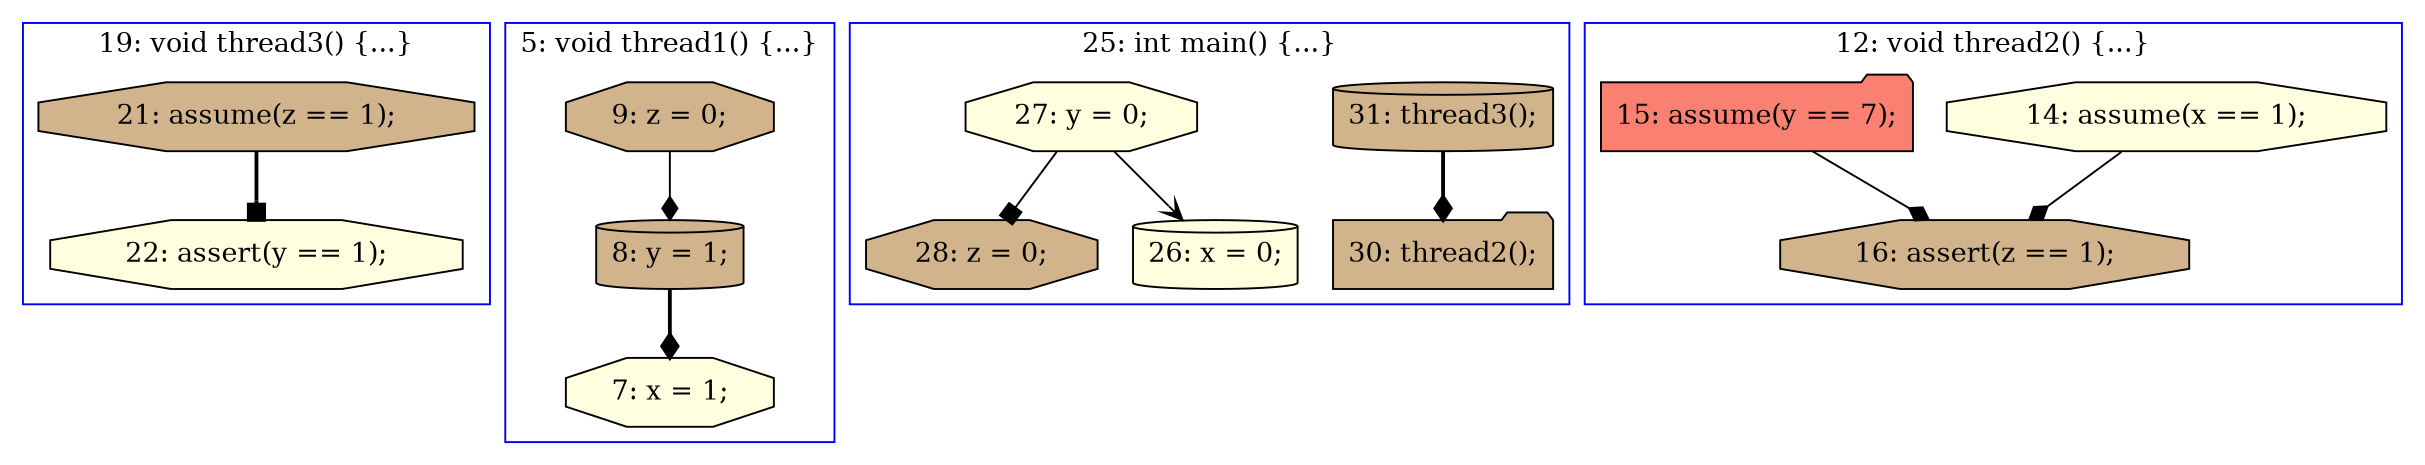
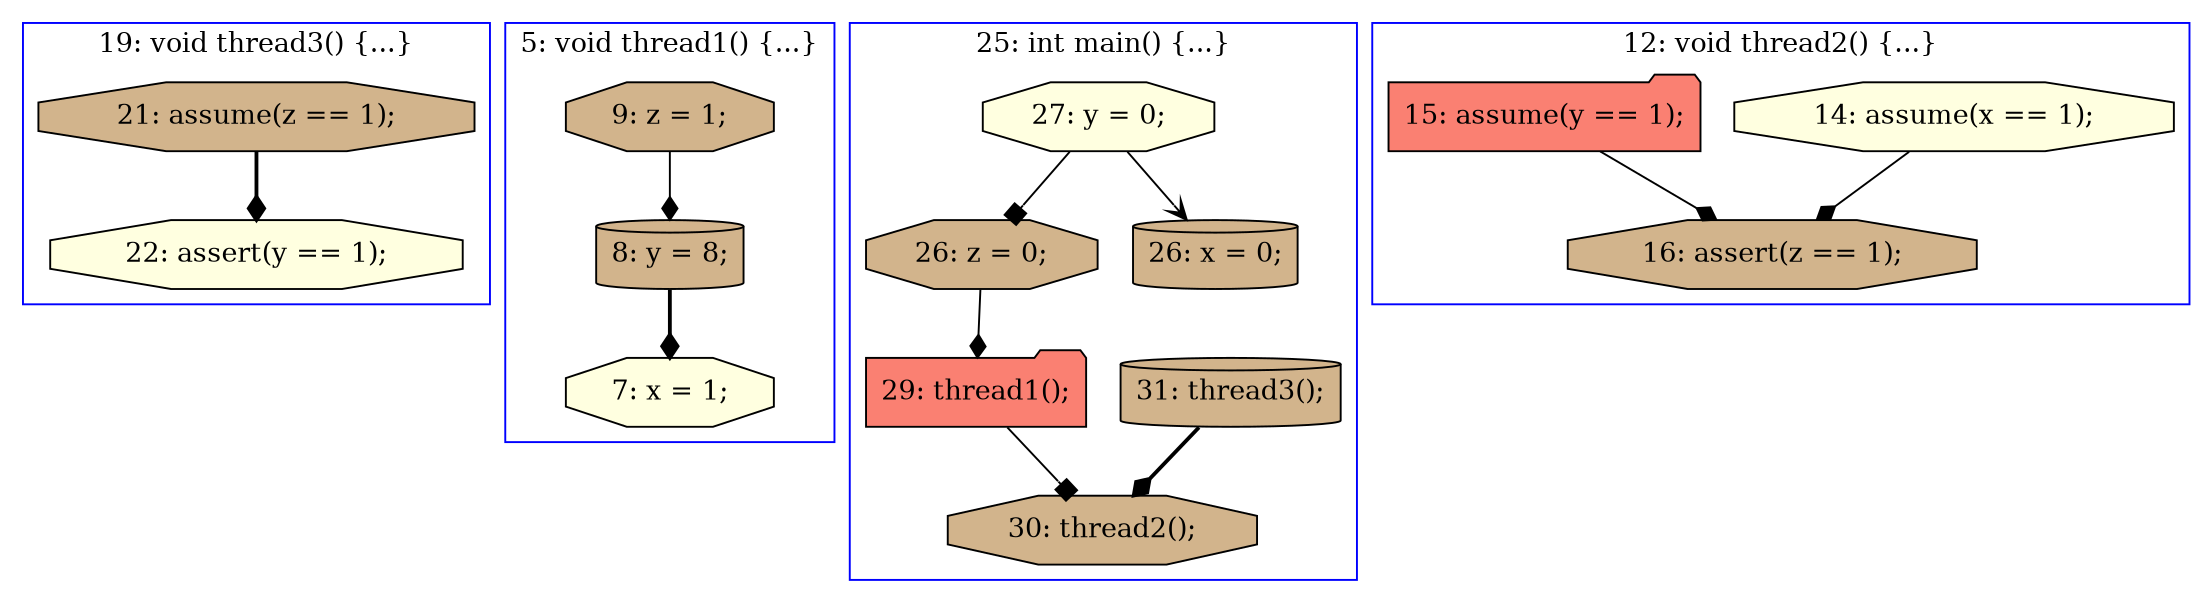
node "9: z = 0;": label "9: z = 0;" -> "9: z = 1;"
node "15: assume(y == 7);": label "15: assume(y == 7);" -> "15: assume(y == 1);"
edge "21: assume(z == 1);" -> "22: assert(y == 1);": arrowhead box -> diamond
node "8: y = 1;": label "8: y = 1;" -> "8: y = 8;"
node "28: z = 0;": label "28: z = 0;" -> "26: z = 0;"
node "26: x = 0;": fillcolor lightyellow -> tan
node "30: thread2();": shape folder -> octagon
node "29: thread1();": added
